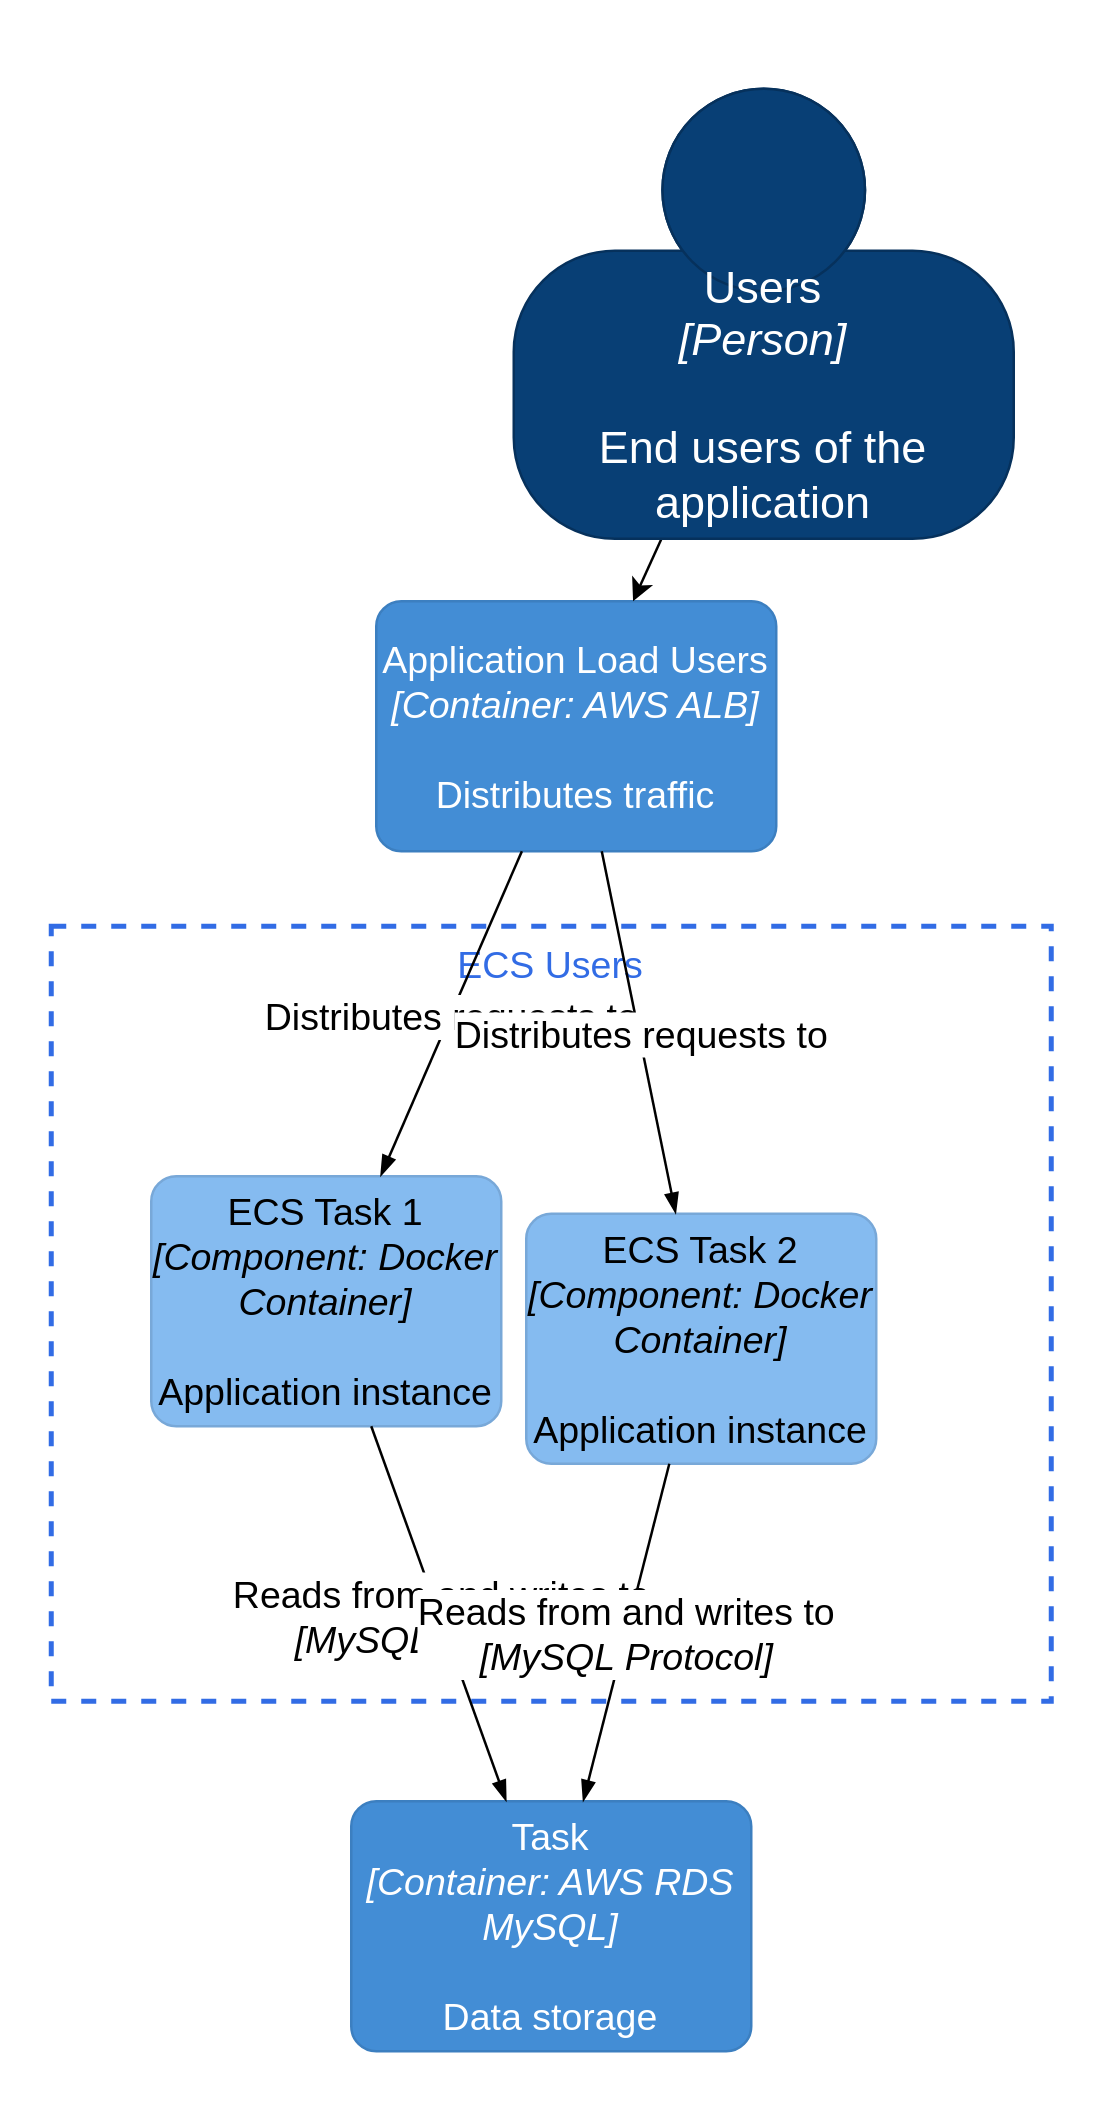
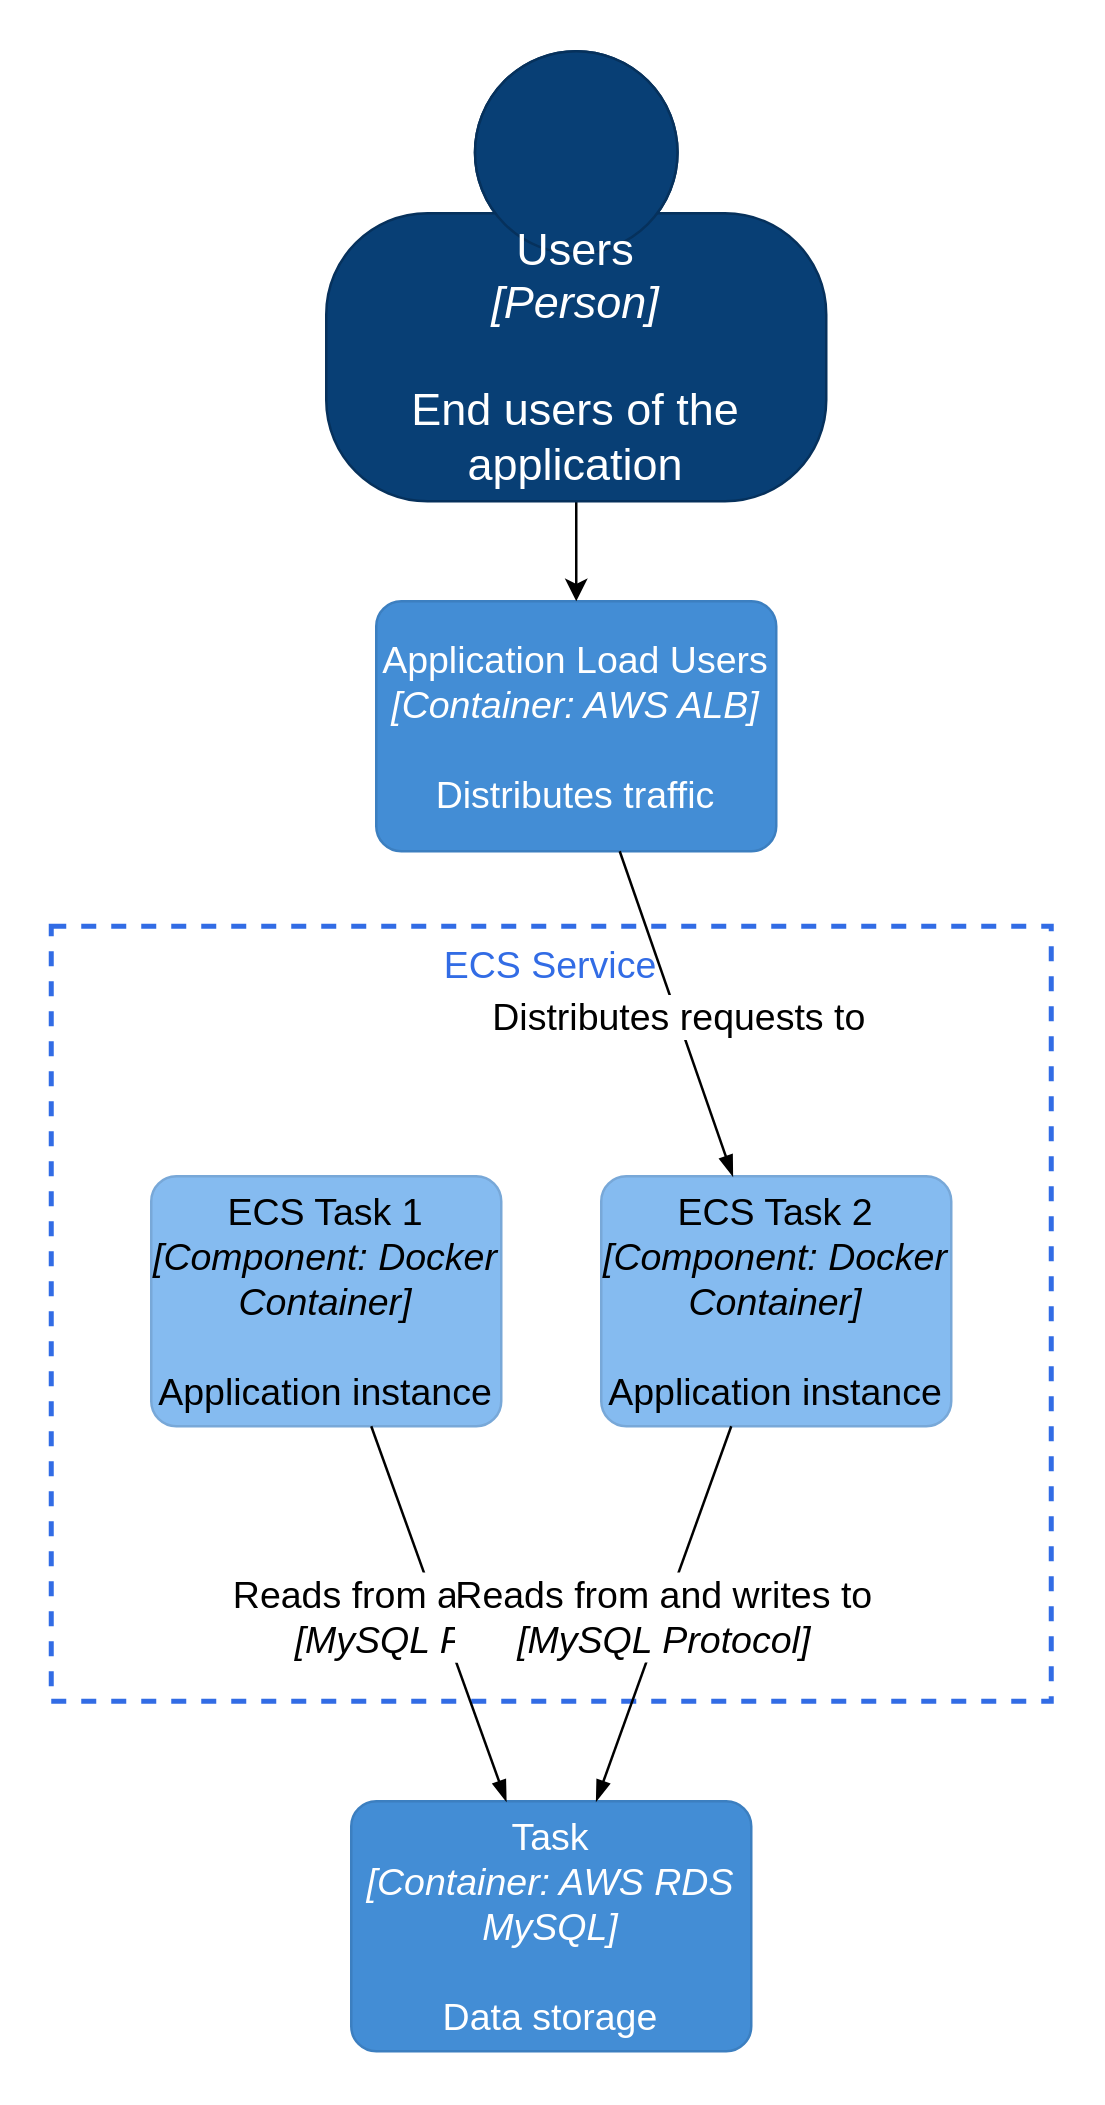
node "Users [Person] End users of the application": moved (764, 314) -> (576, 276)
edge "Application Load Users [Container: AWS ALB] Distributes traffic" -> "ECS Task 1 [Component: Docker Container] Application instance": removed, label "Distributes requests to"
node "ECS Users": label "ECS Users" -> "ECS Service"
node "ECS Task 2 [Component: Docker Container] Application instance": moved (701, 1339) -> (776, 1301)
